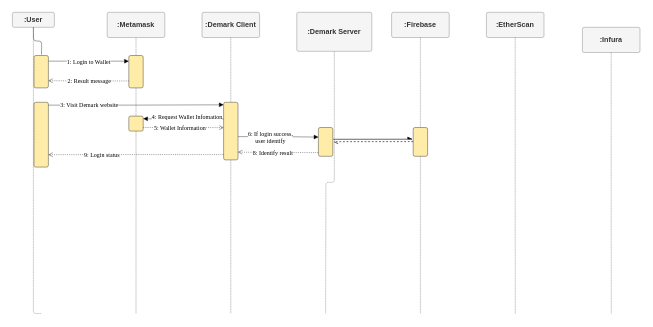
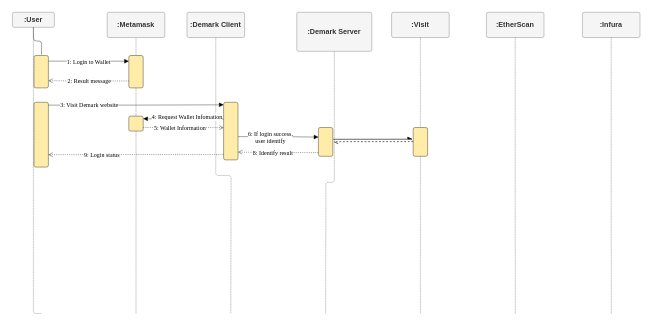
node ":Demark Client": moved (231, 25) -> (216, 25)
node ":Firebase": label ":Firebase" -> ":Visit"
node ":Infura": moved (611, 40) -> (611, 25)
